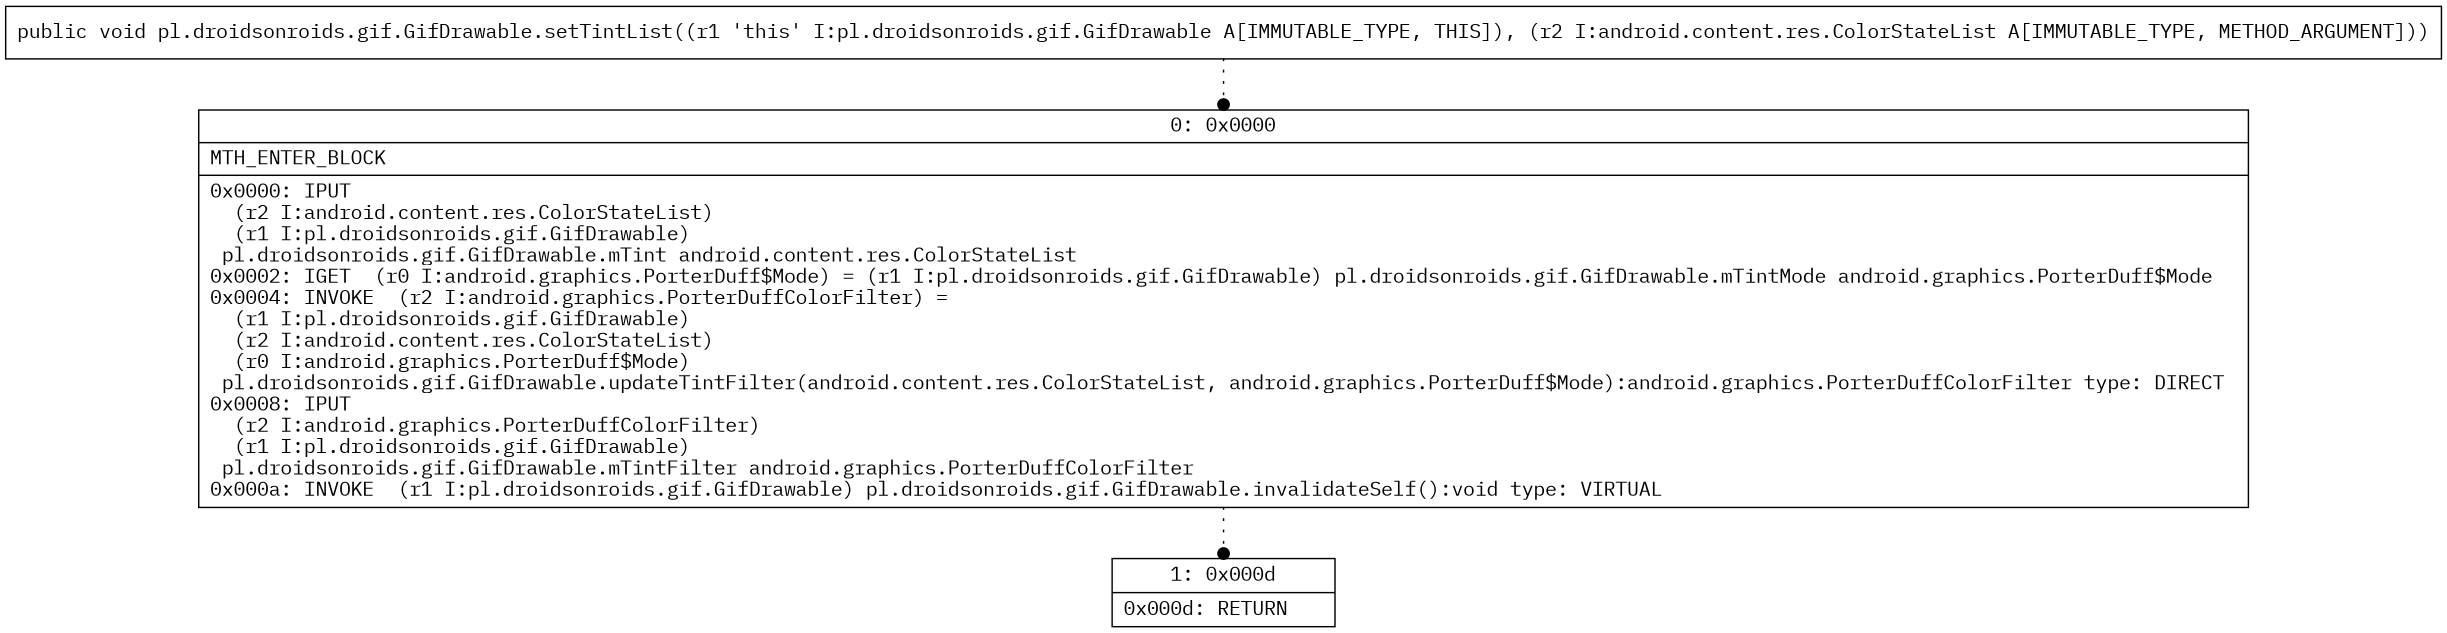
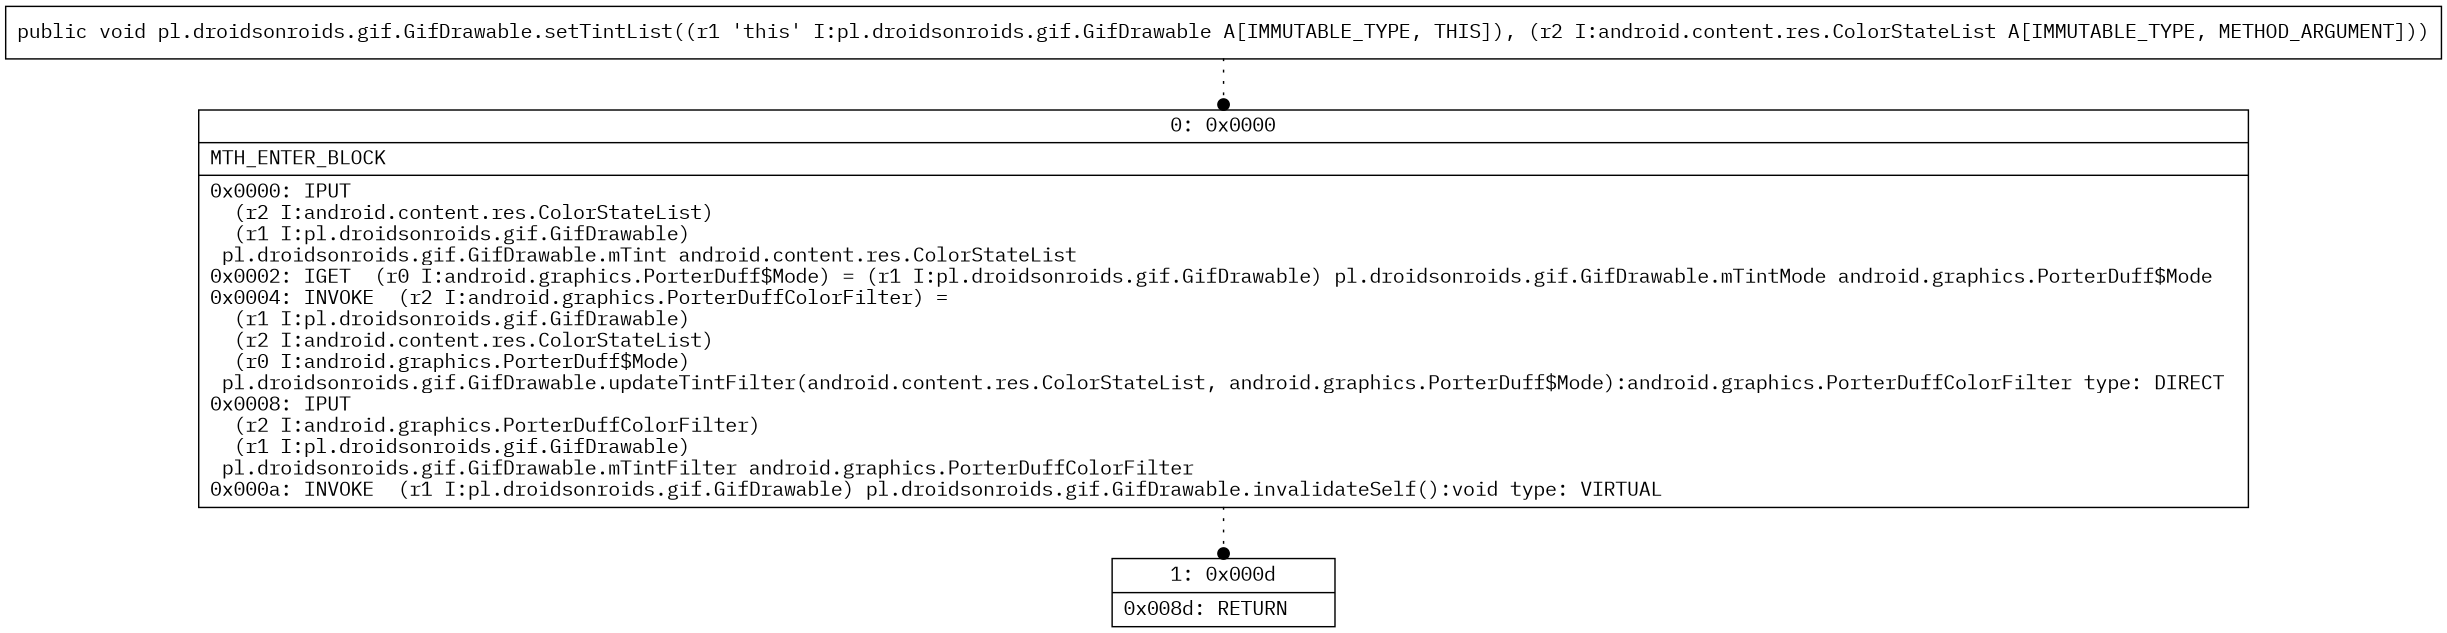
node "1: 0x000d": text "0x000d: RETURN" -> "0x008d: RETURN"
